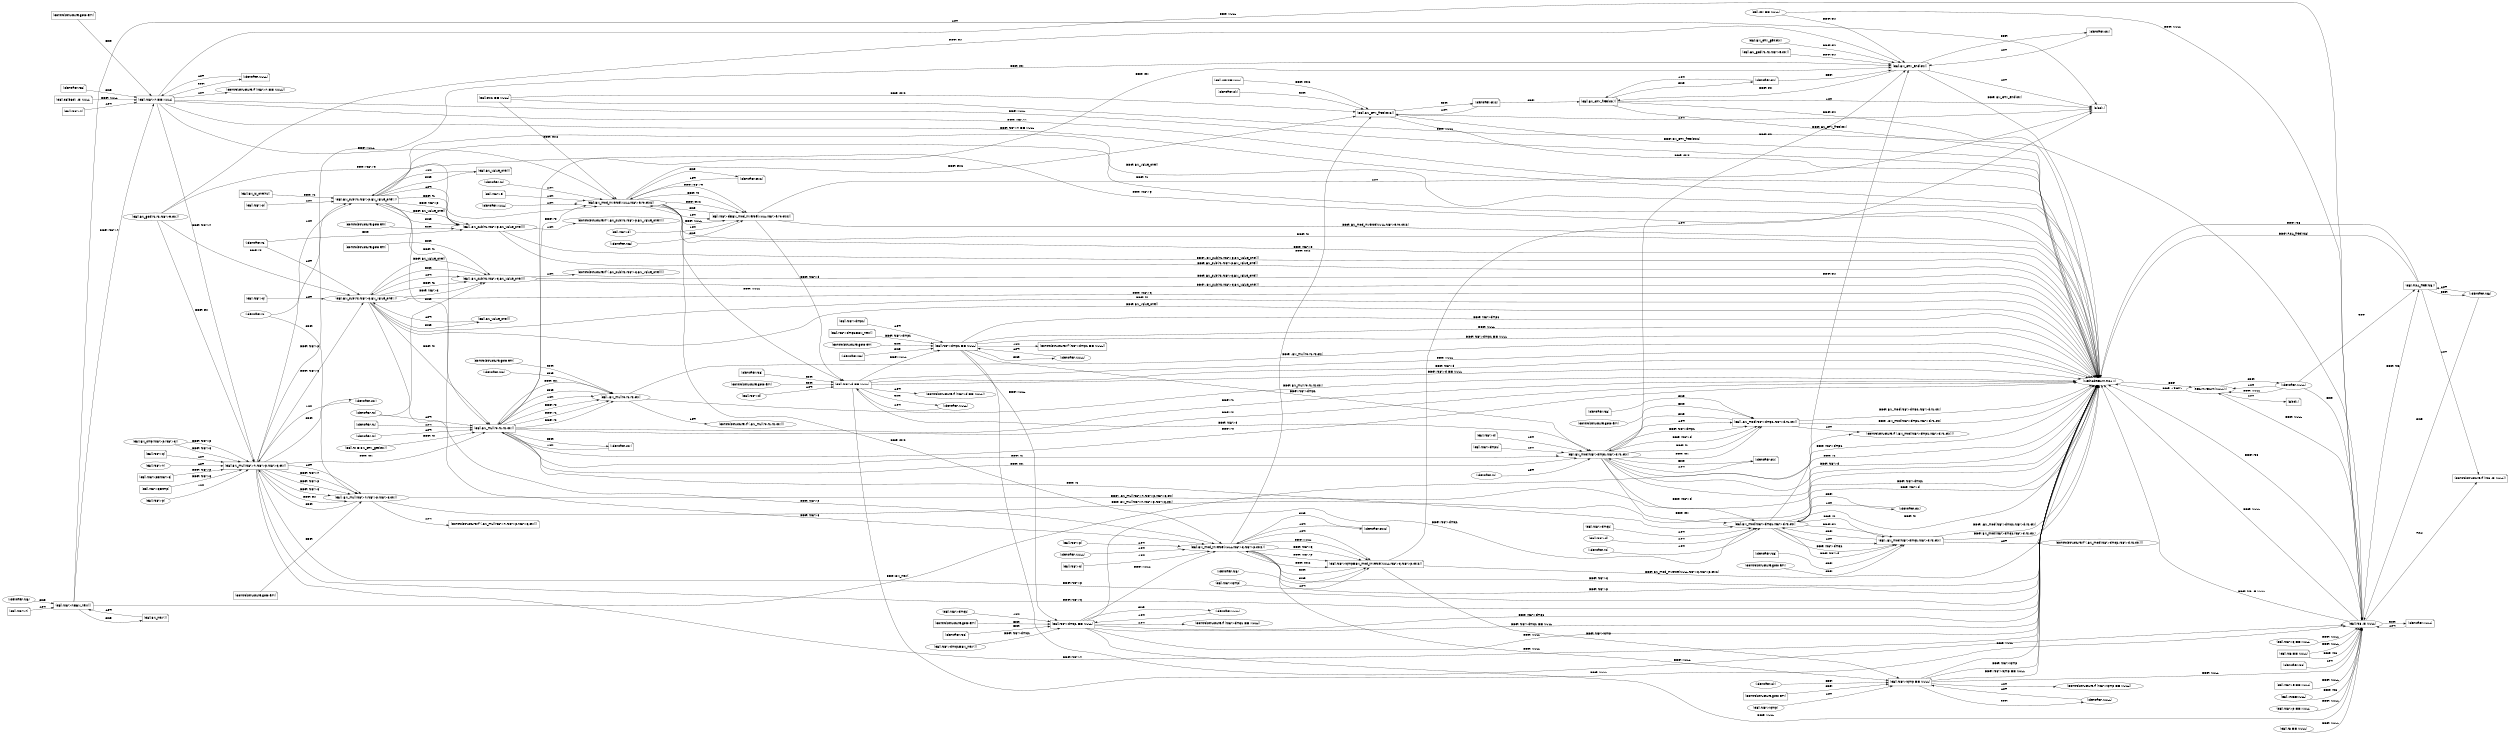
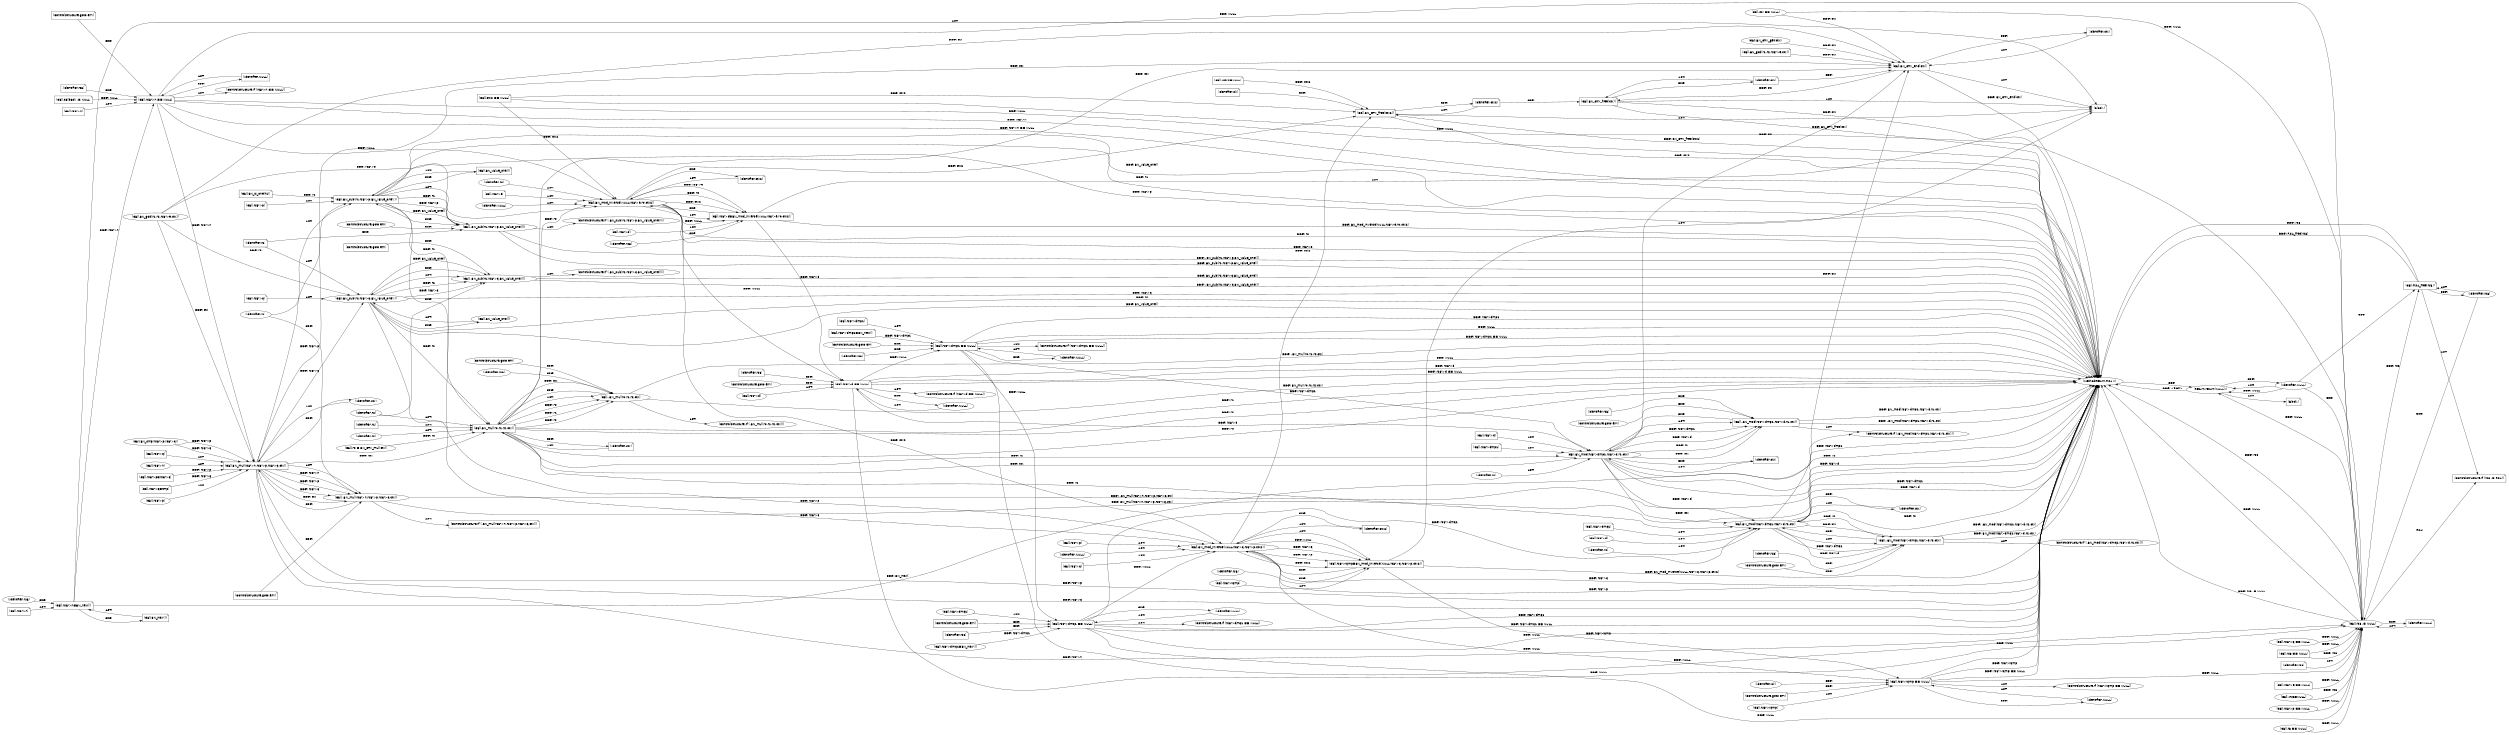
node "(Call,r0 = BN_CTX_get(ctx))": label "(Call,r0 = BN_CTX_get(ctx))" -> "(Call,r0 = BN_CTX_mul(ctx))"
node "(ControlStructure,if (rsa != NULL))": label "(ControlStructure,if (rsa != NULL))" -> "(ControlStructure,if (rsa != RSA))"
